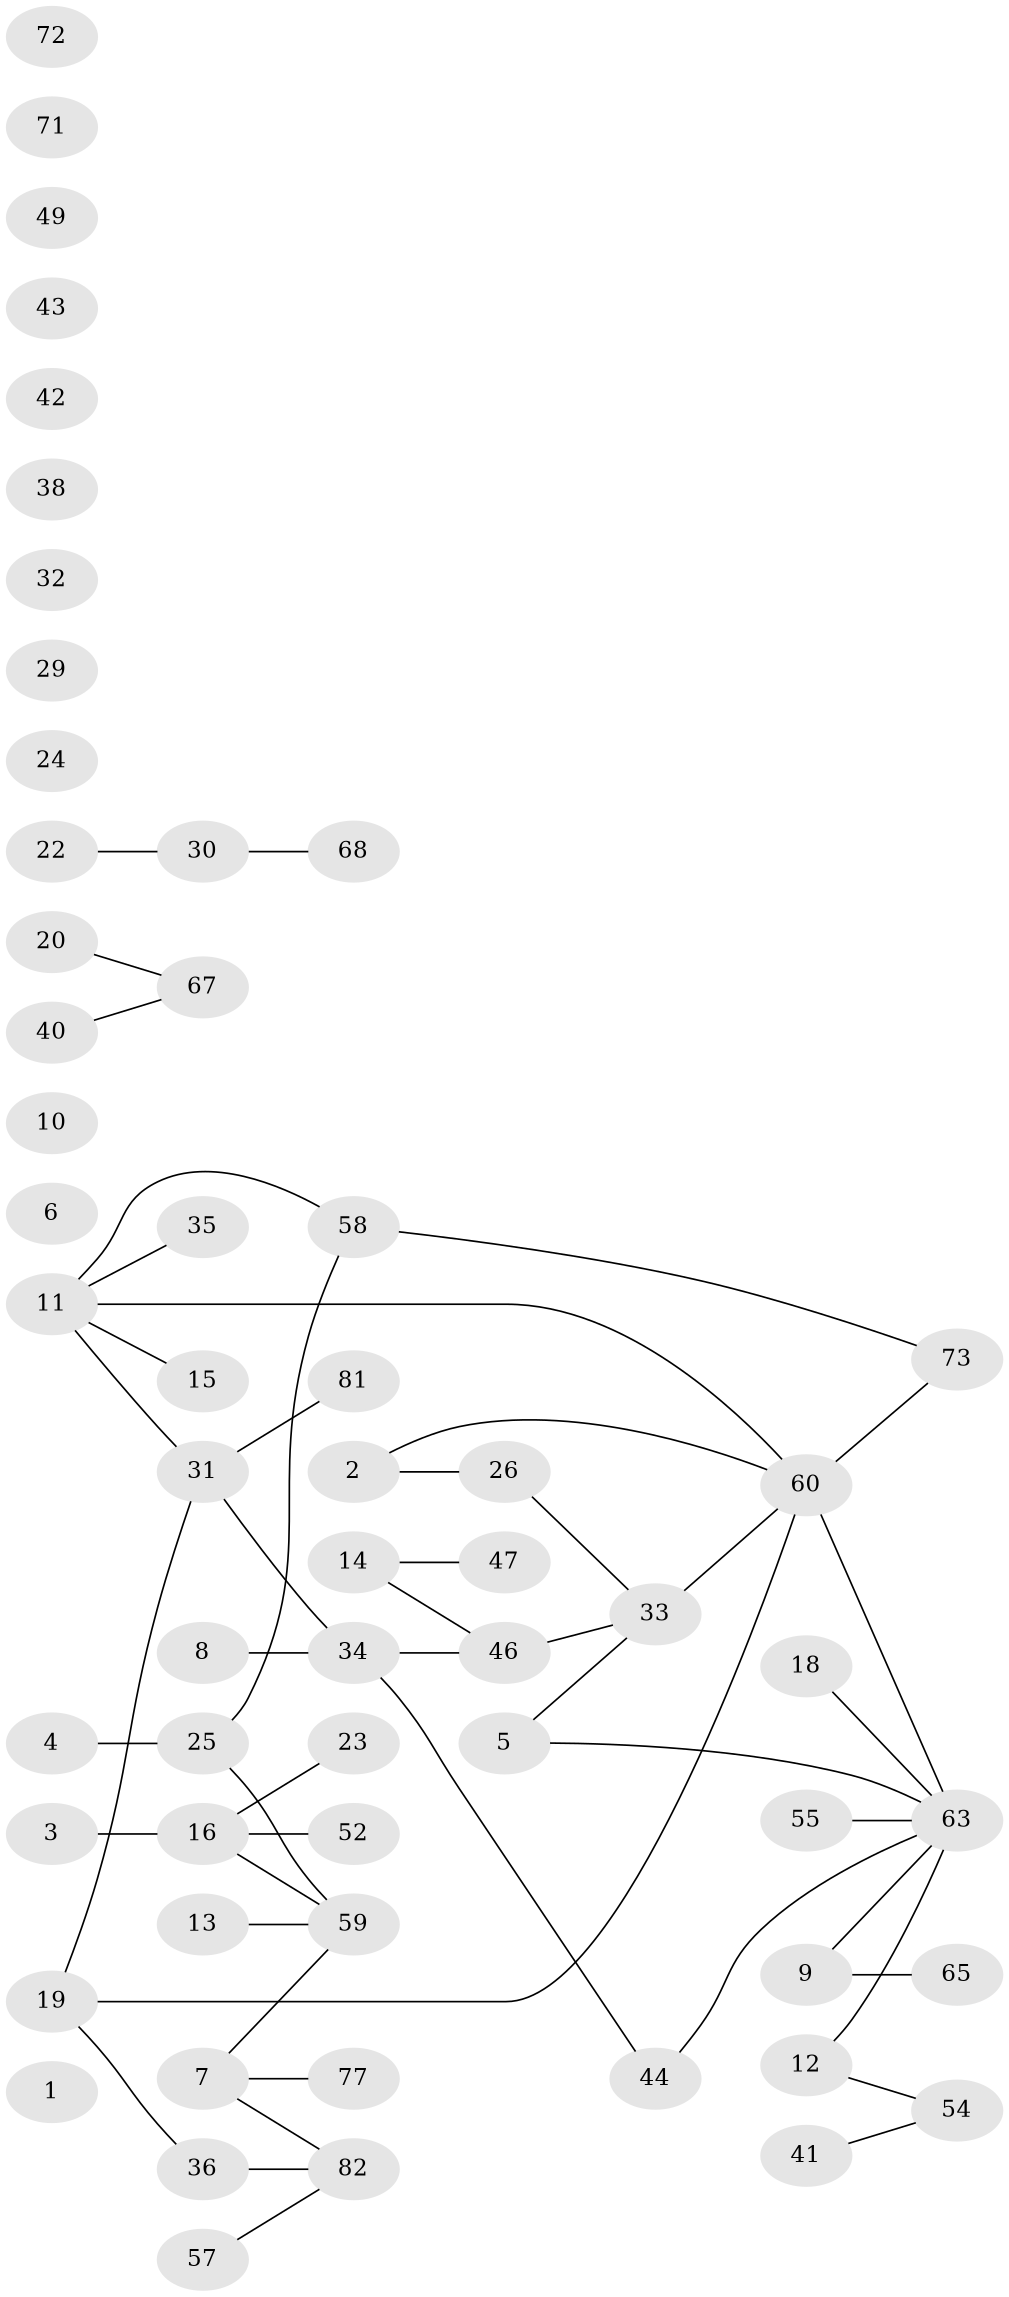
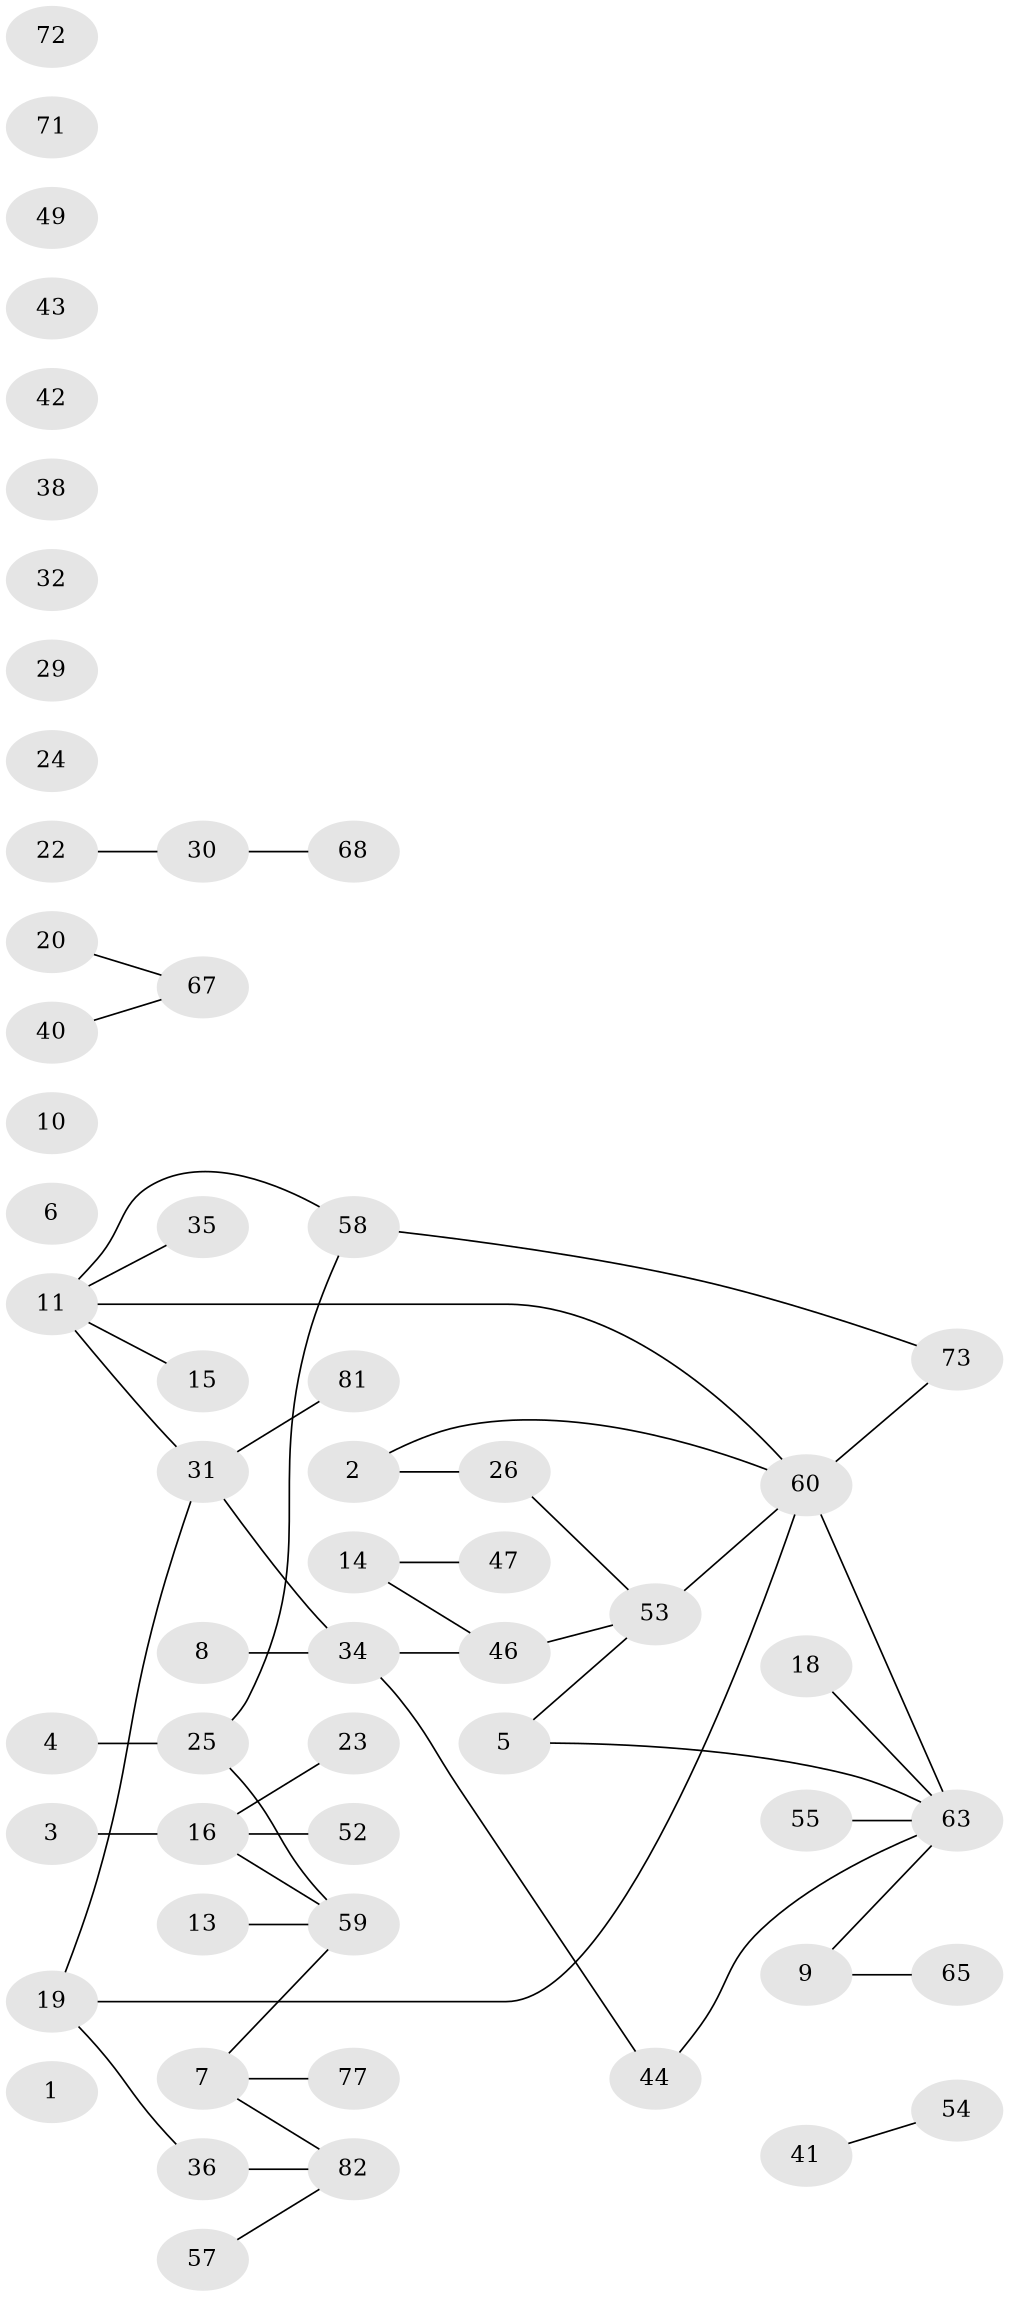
node "33": label "33" -> "53"
node "12": removed
